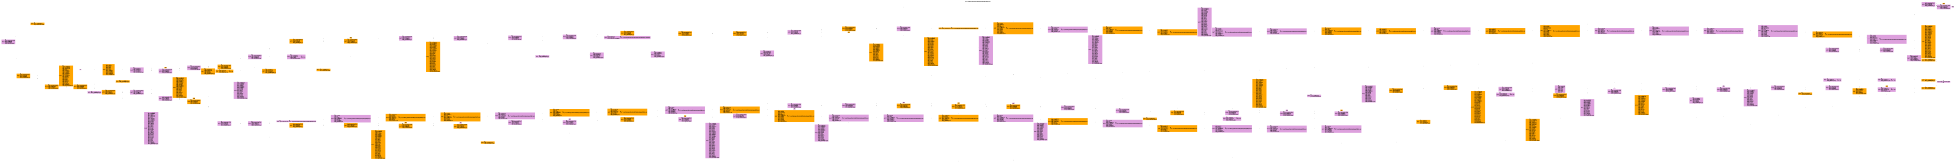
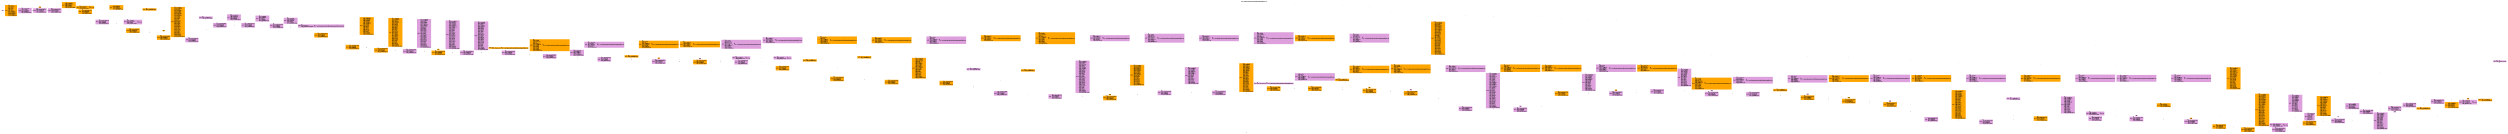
node "0x40152d [25]": added
